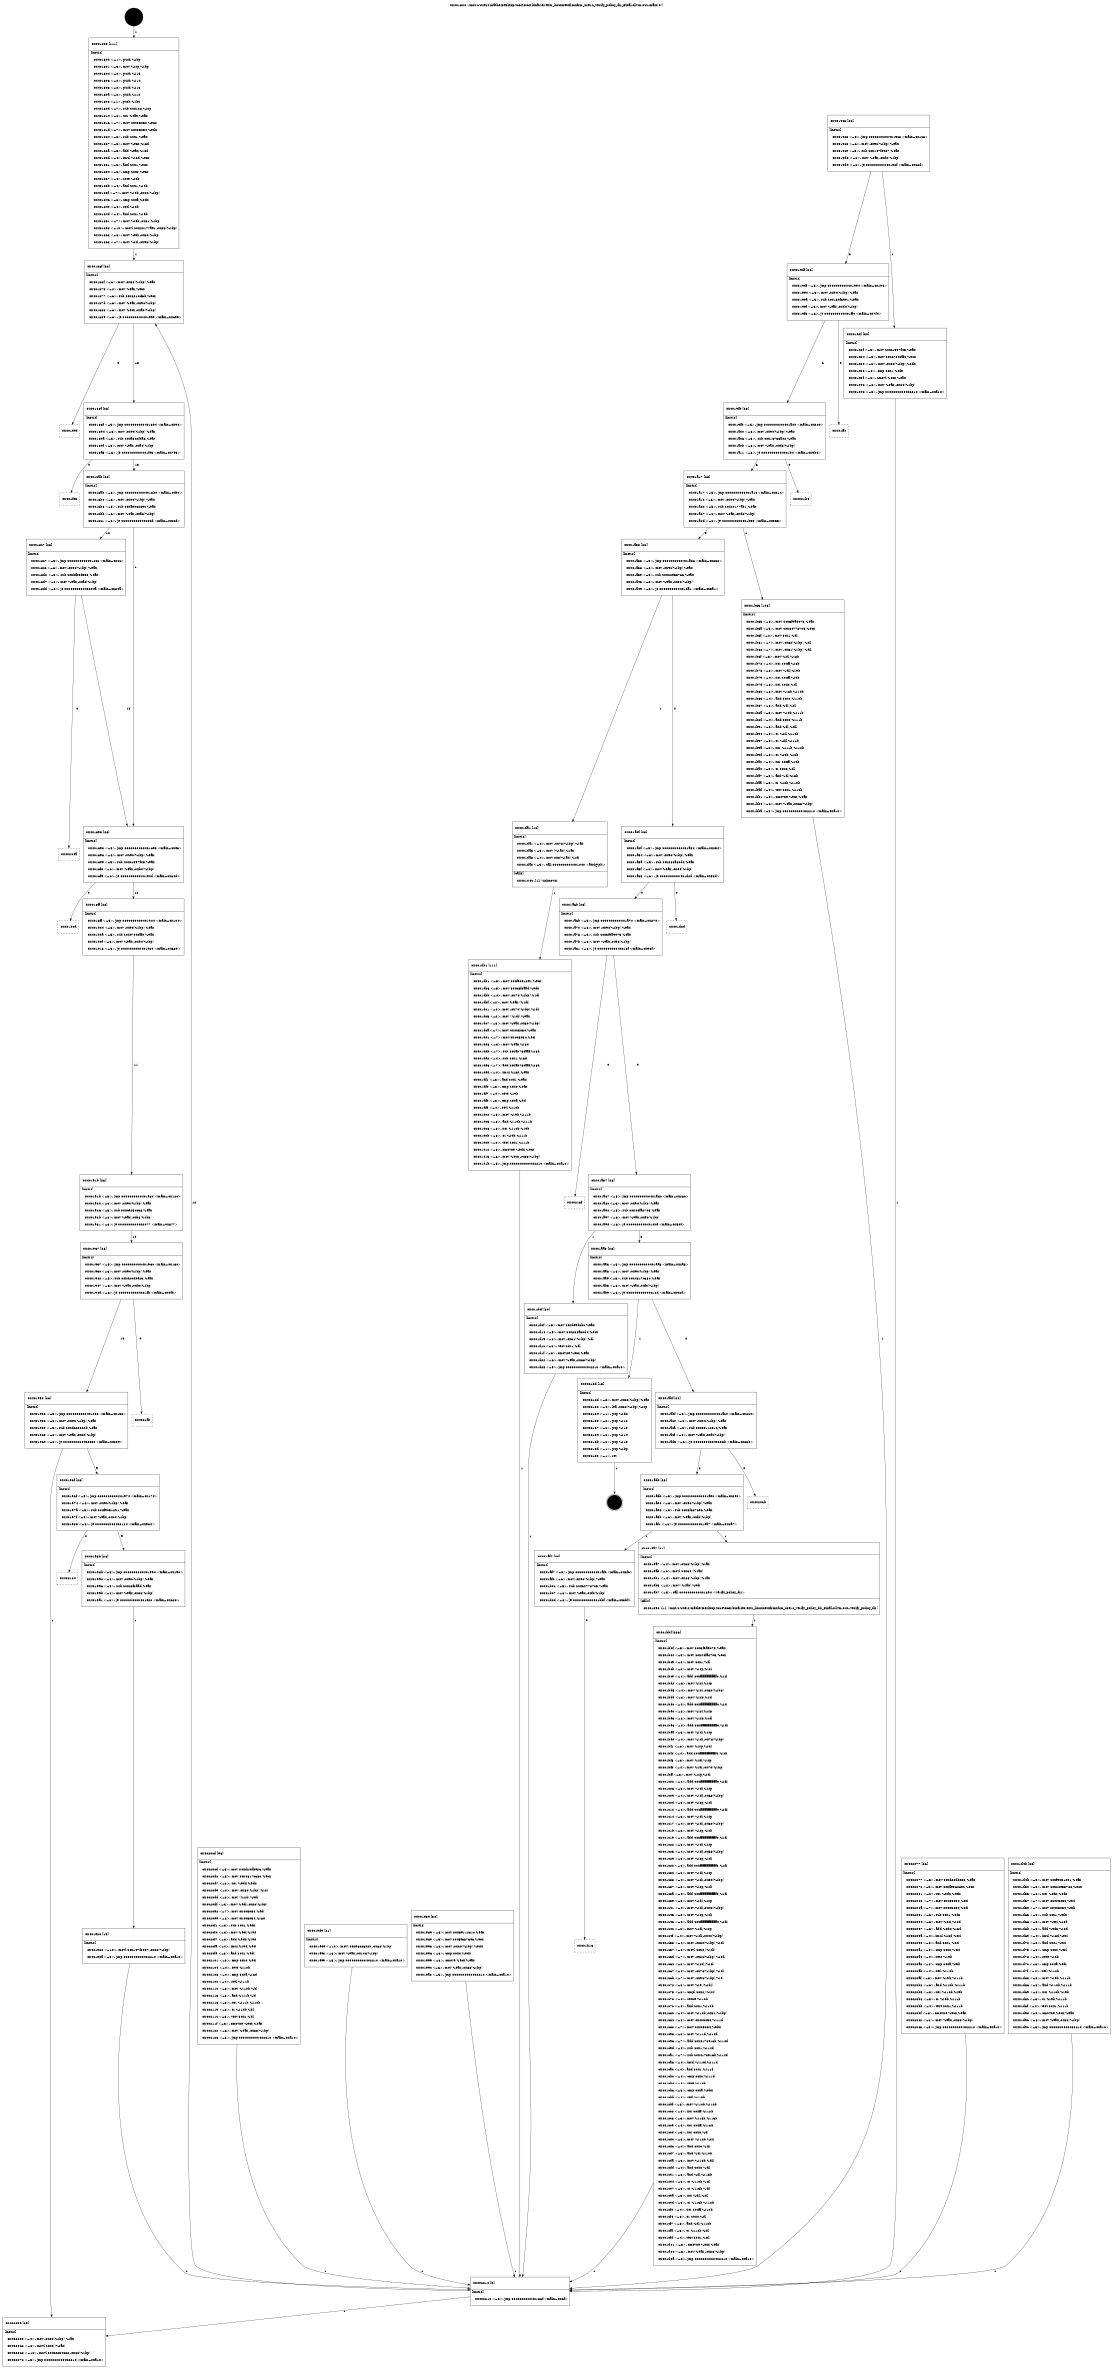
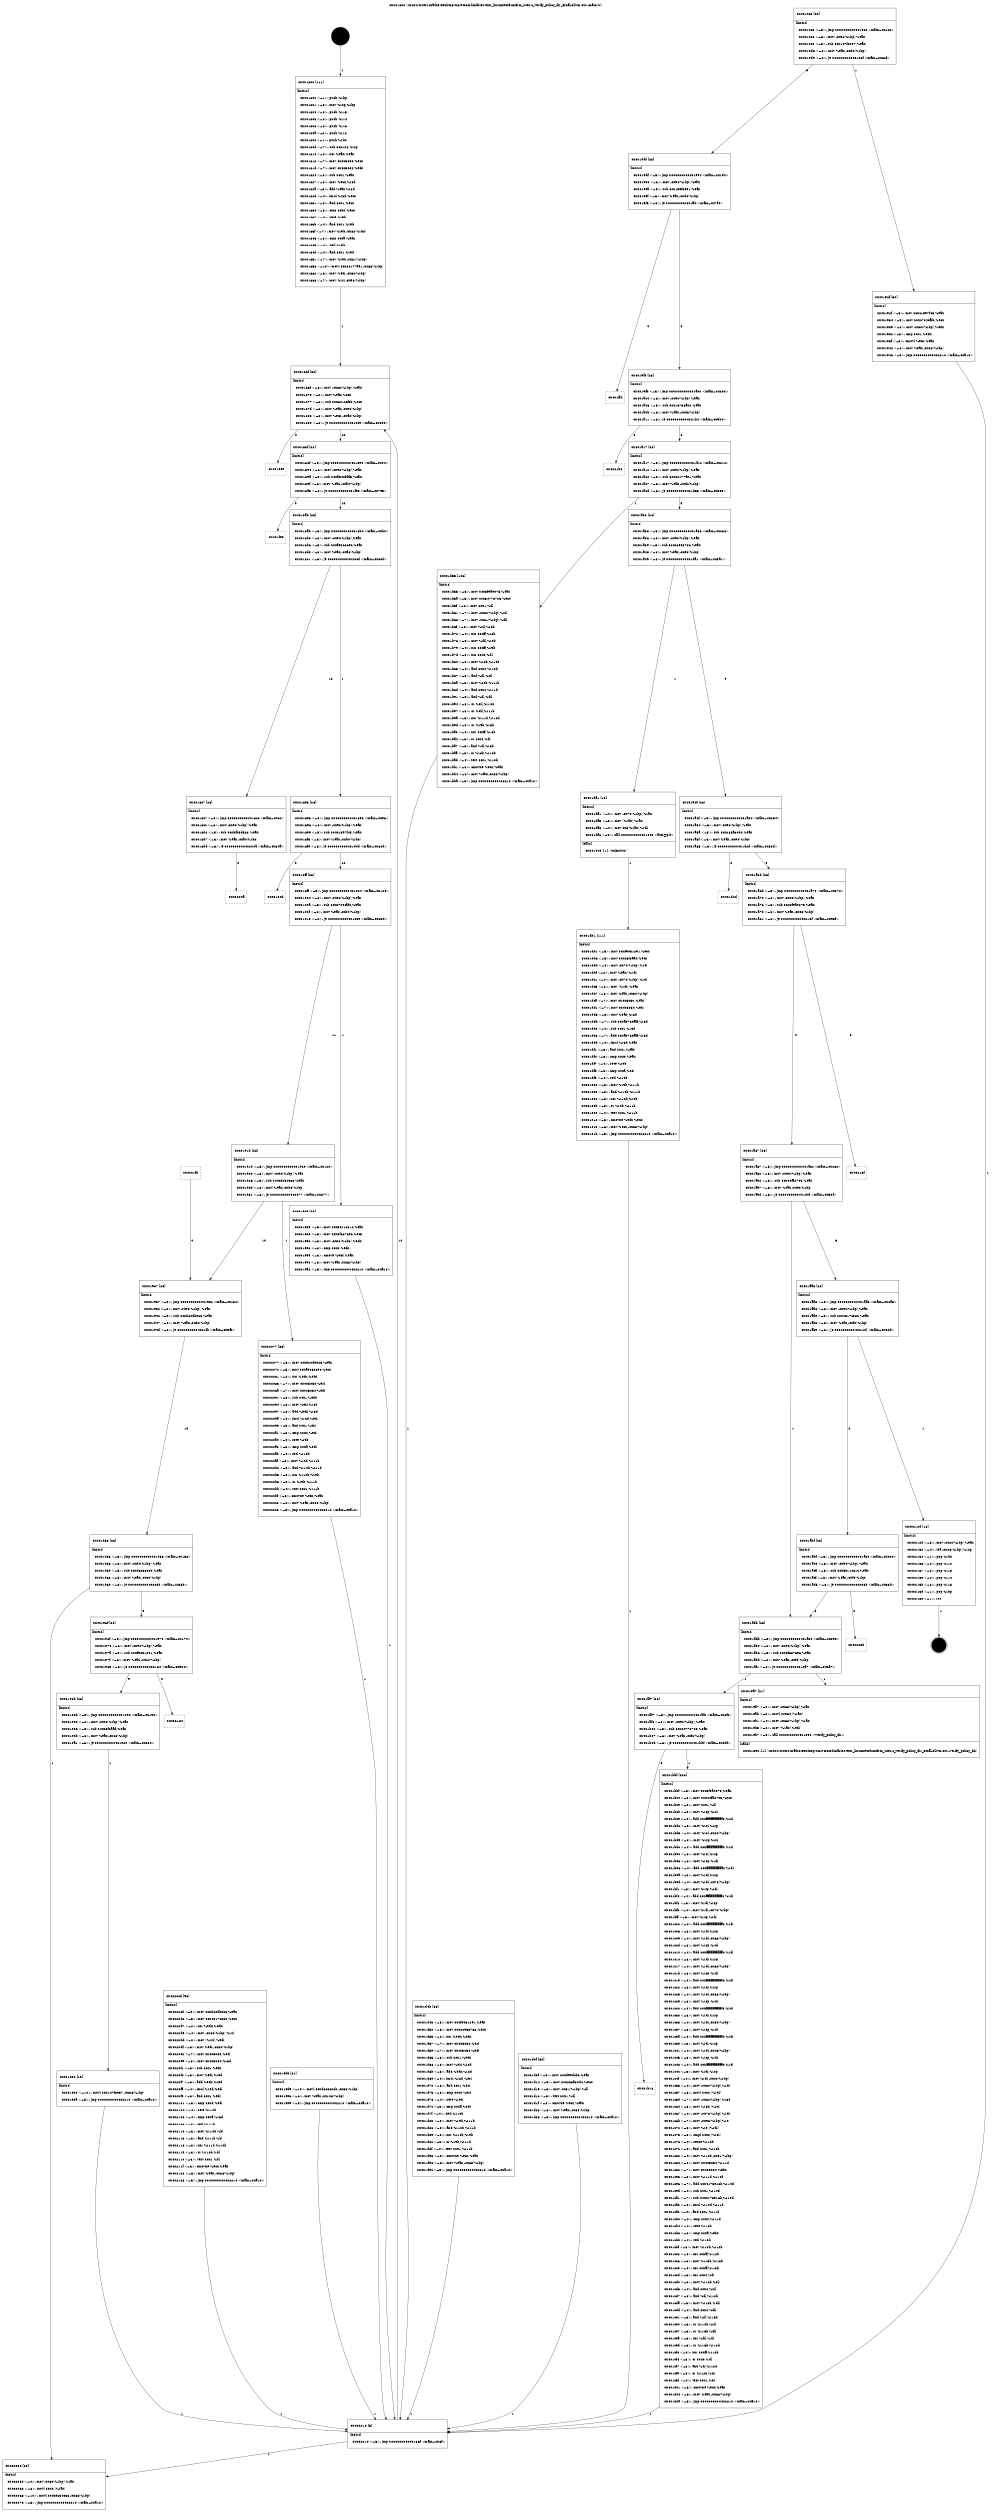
edge "0x4018c7 [28]" -> "0x4018e3 [28]": removed, label "12"
edge "0x4018ff [28]" -> "0x401e89 [30]": added, label "1"
edge "0x401a87 [28]" -> "0x401d0f [30]": now "0x401a87 [28]" -> "0x401adb [28]"
edge "0x40191b [28]" -> "0x402077 [86]": added, label "1"
edge "0x401937 [28]" -> "0x4021fb": reversed
edge "0x401ea7 [21]" -> "0x401bbf [336]": now "0x401af7 [28]" -> "0x401bbf [336]"
